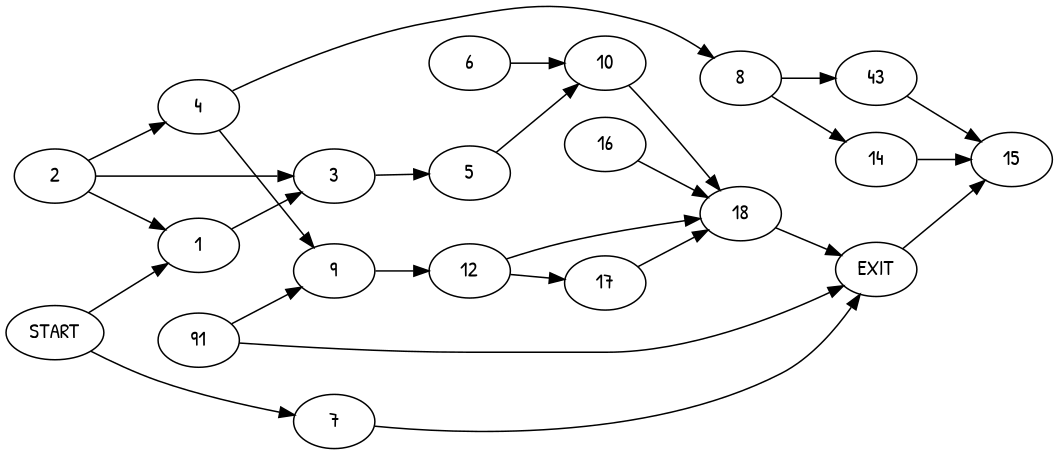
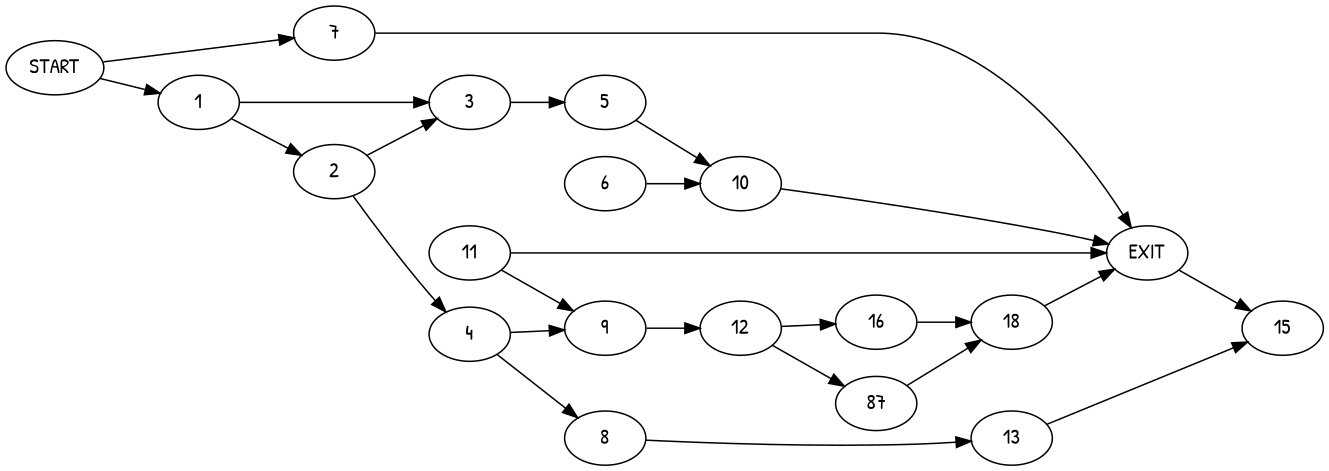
node "43": label "43" -> "13"
edge "10" -> "18": now "10" -> "EXIT"
node "14": removed
edge "2" -> "1": reversed
edge "12" -> "18": now "12" -> "16"
node "17": label "17" -> "87"
node "91": label "91" -> "11"
